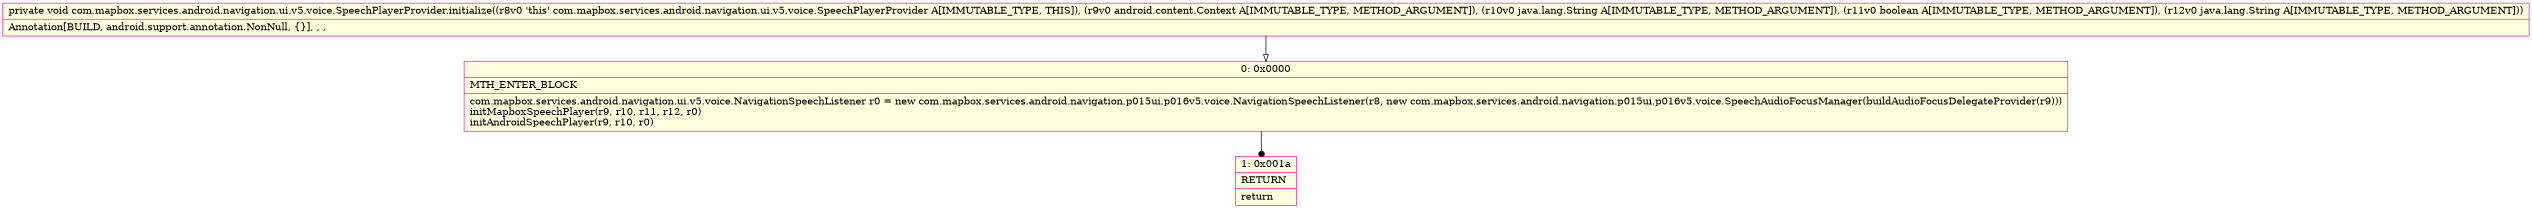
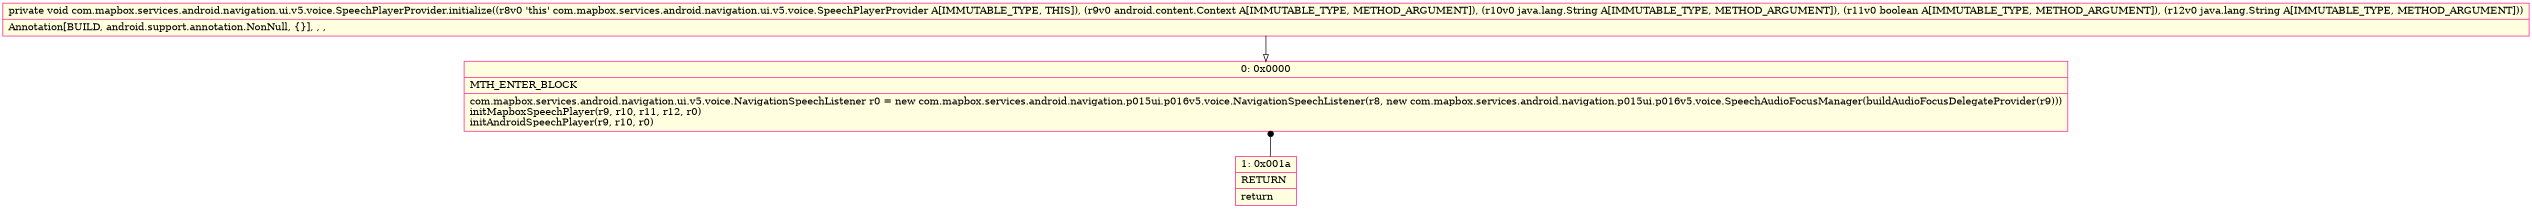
edge "0: 0x0000" -> "1: 0x001a": reversed
